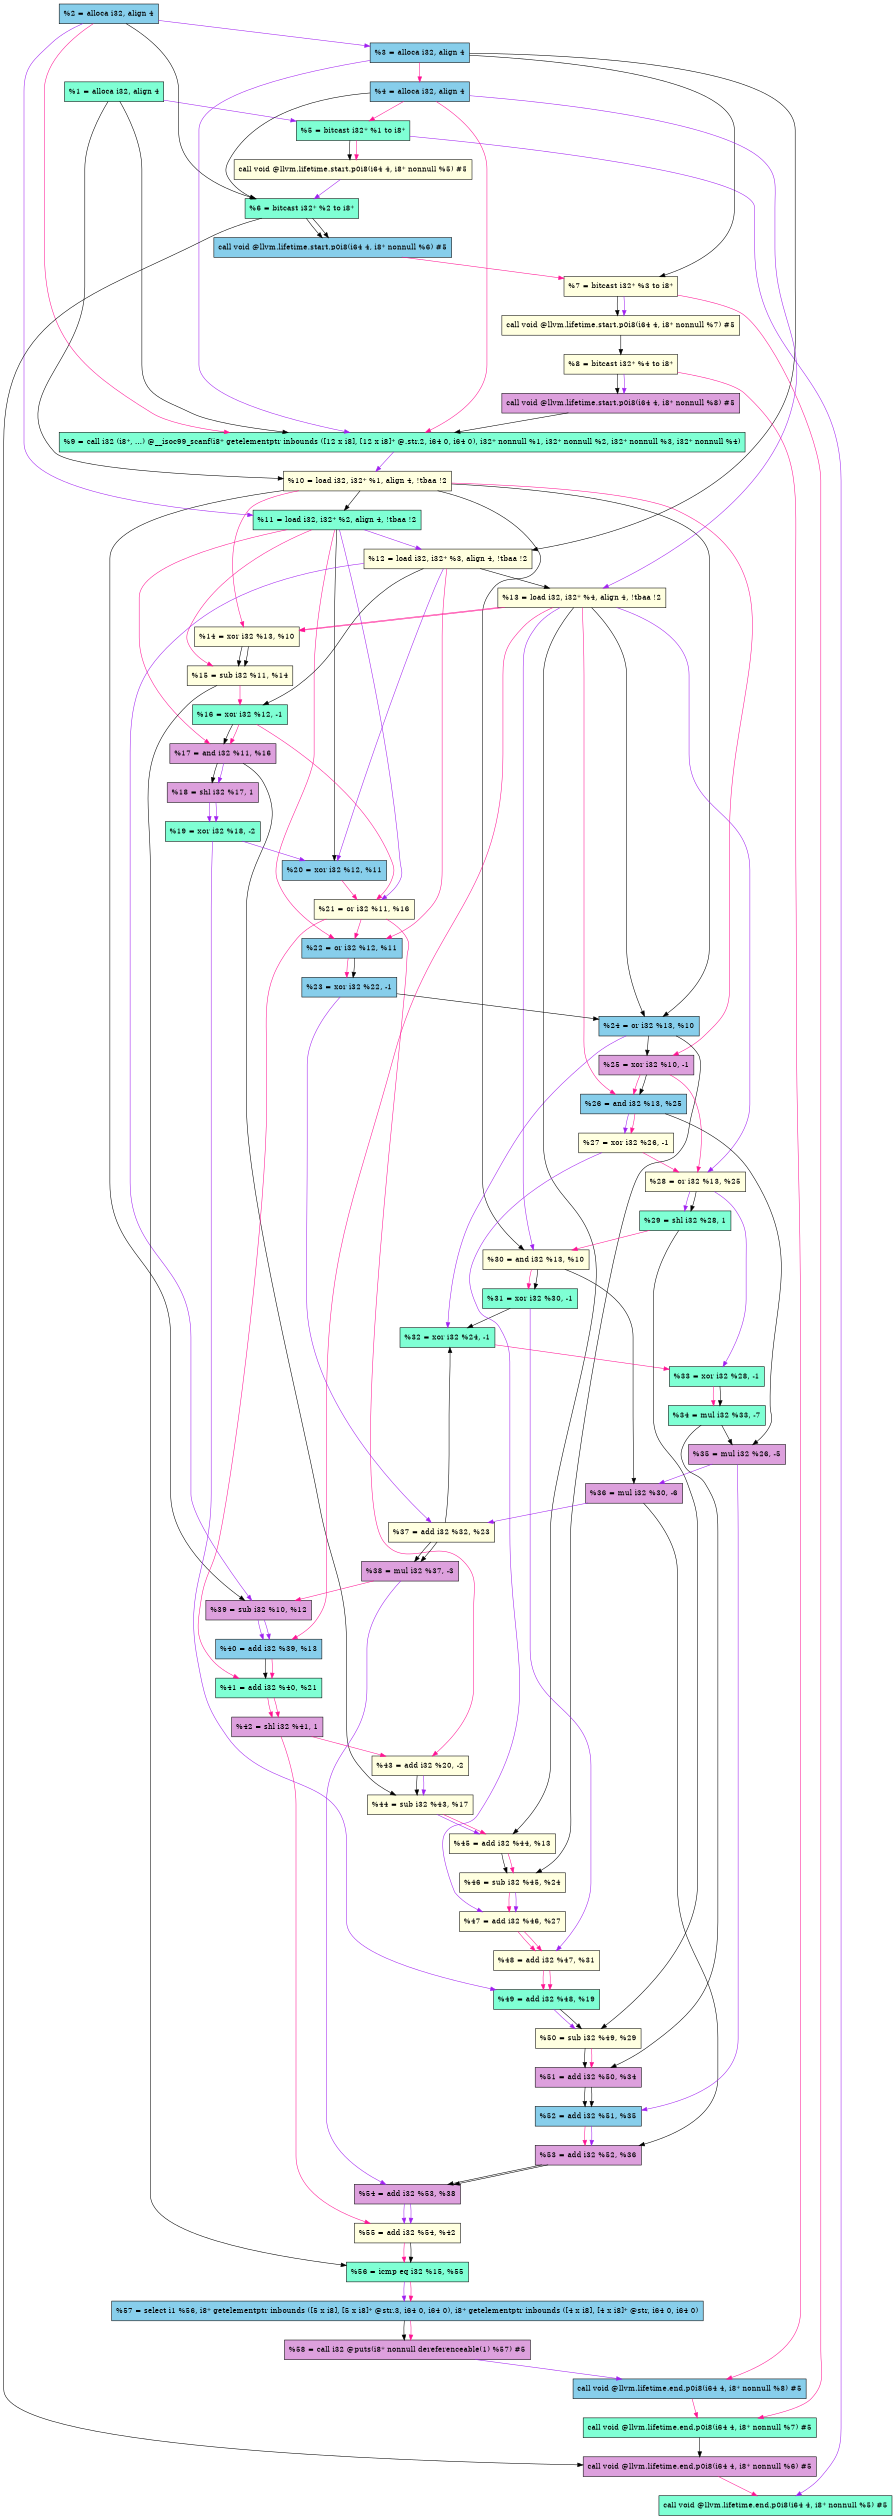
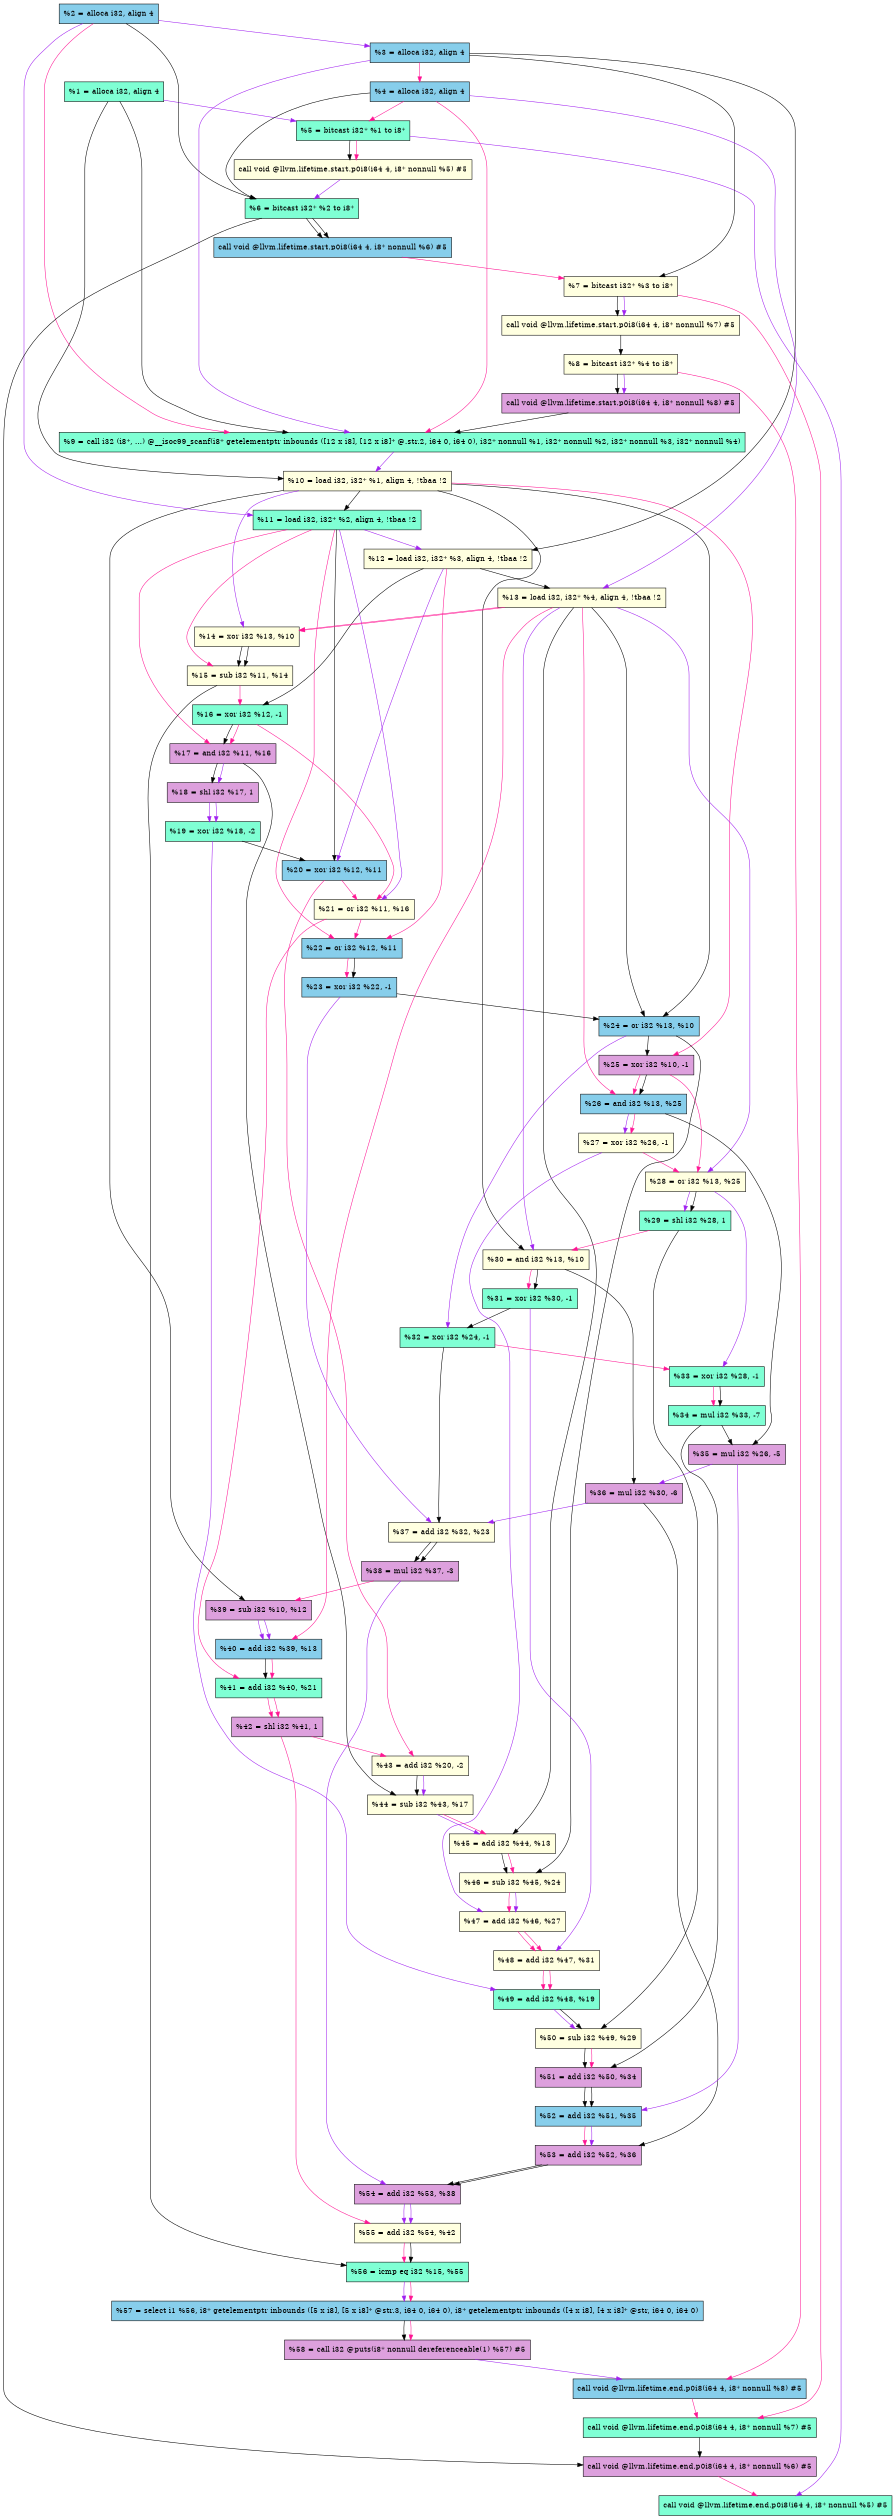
edge "%10 = load i32, i32* %1, align 4, !tbaa !2" -> "%14 = xor i32 %13, %10": color deeppink -> purple
edge "%19 = xor i32 %18, -2" -> "%20 = xor i32 %12, %11": color purple -> black
edge "%12 = load i32, i32* %3, align 4, !tbaa !2" -> "%39 = sub i32 %10, %12": removed
edge "%21 = or i32 %11, %16" -> "%43 = add i32 %20, -2": now "%20 = xor i32 %12, %11" -> "%43 = add i32 %20, -2"
edge "%37 = add i32 %32, %23" -> "%32 = xor i32 %24, -1": reversed
